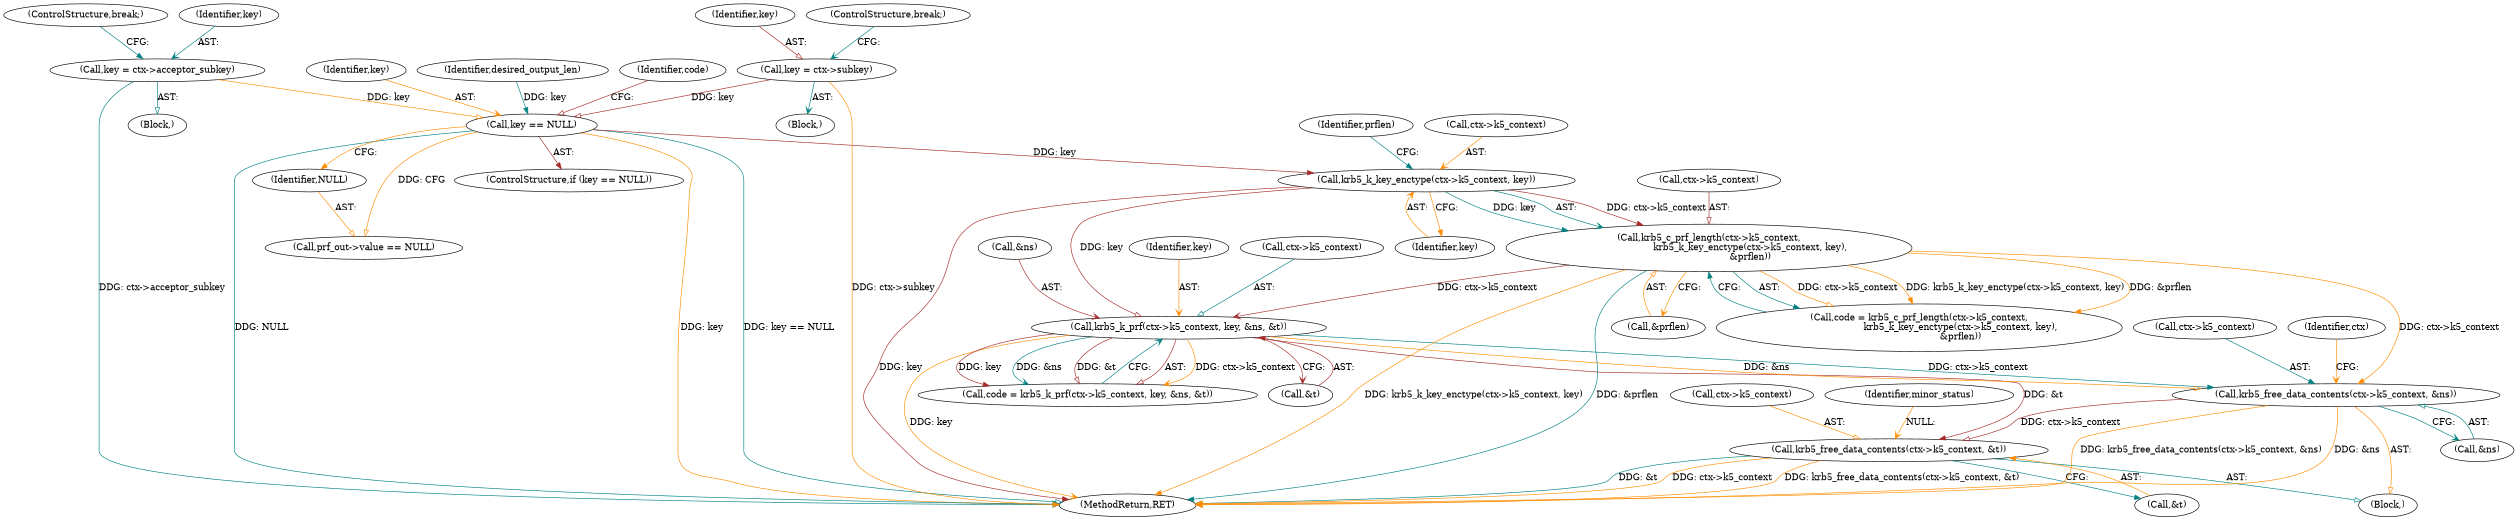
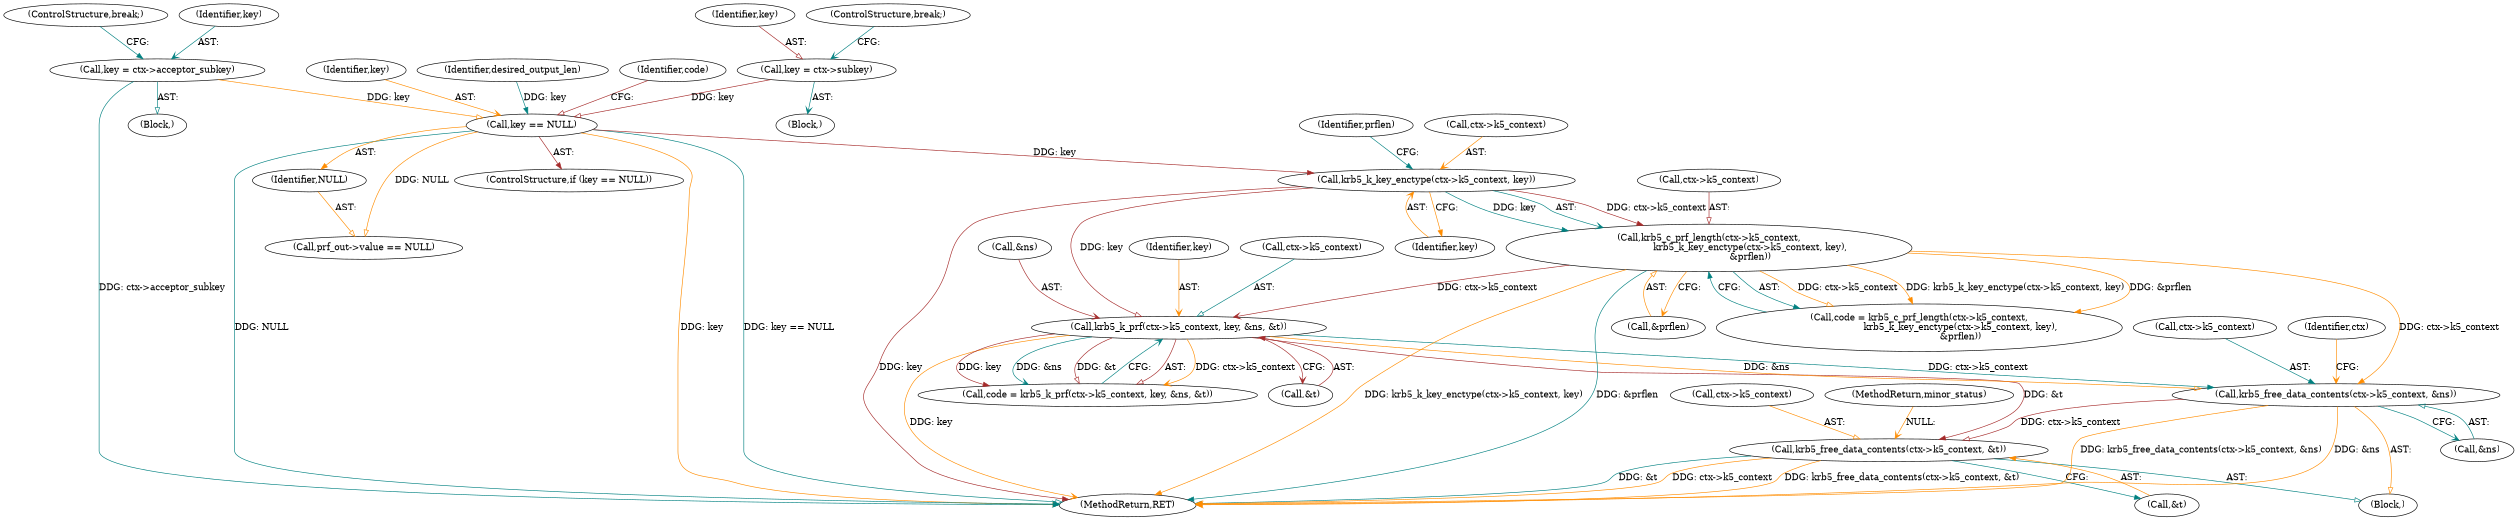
edge "(Call,key == NULL)" -> "(Identifier,NULL)": label "CFG: " -> "AST: "
edge "(Call,key == NULL)" -> "(Call,prf_out->value == NULL)": label "DDG: CFG" -> "DDG: NULL"
edge "(Call,key = ctx->subkey)" -> "(MethodReturn,RET)": removed, label "DDG: ctx->subkey"
node "(Identifier,minor_status)": label "(Identifier,minor_status)" -> "(MethodReturn,minor_status)"
